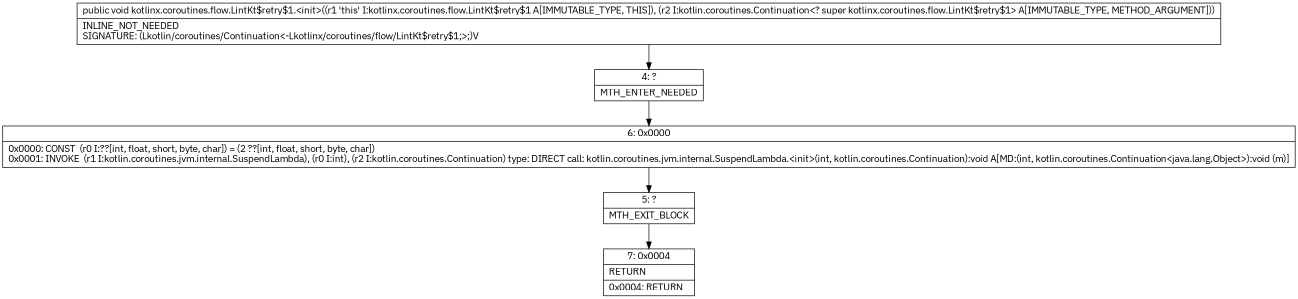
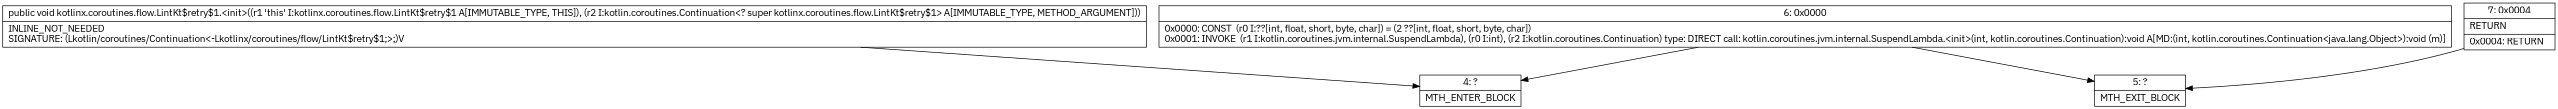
node "4: ?": text "MTH_ENTER_NEEDED" -> "MTH_ENTER_BLOCK"
edge "4: ?" -> "6: 0x0000": reversed
edge "5: ?" -> "7: 0x0004": reversed
